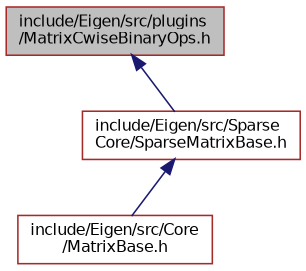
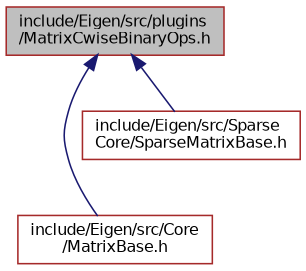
edge "include/Eigen/src/Core /MatrixBase.h" -> "include/Eigen/src/Sparse Core/SparseMatrixBase.h": now "include/Eigen/src/Core /MatrixBase.h" -> "include/Eigen/src/plugins /MatrixCwiseBinaryOps.h"
